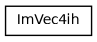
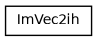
node "ImVec4ih": label "ImVec4ih" -> "ImVec2ih"
